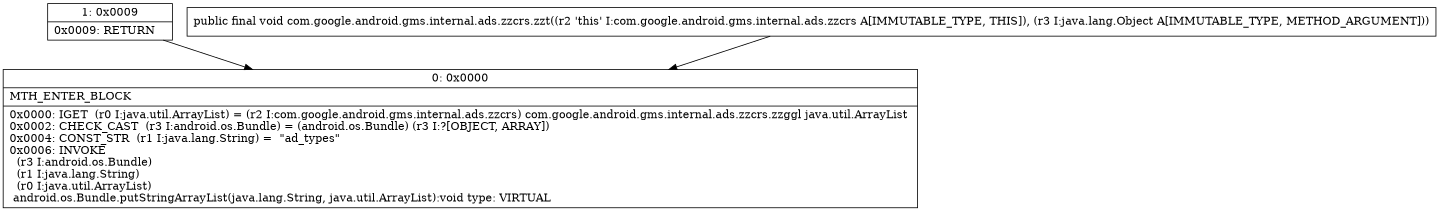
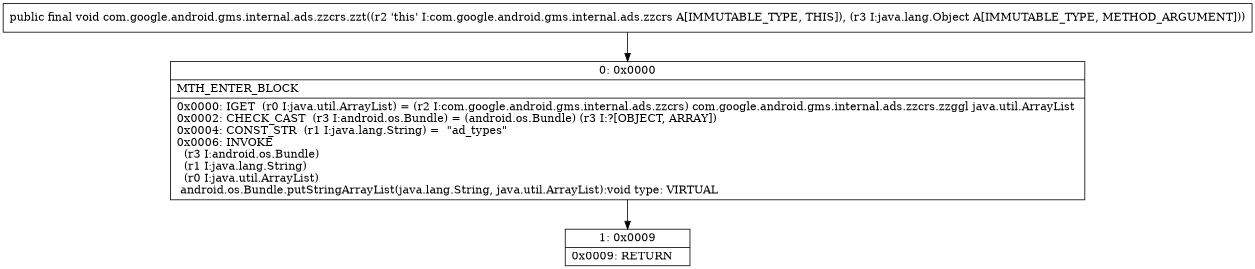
edge "1: 0x0009" -> "0: 0x0000": reversed
